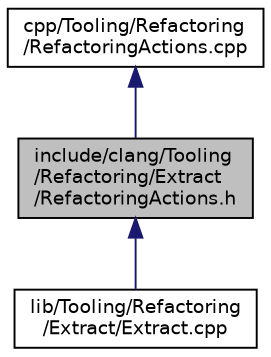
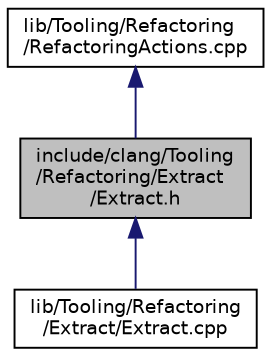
node "cpp/Tooling/Refactoring /RefactoringActions.cpp": label "cpp/Tooling/Refactoring /RefactoringActions.cpp" -> "lib/Tooling/Refactoring /RefactoringActions.cpp"
node "include/clang/Tooling /Refactoring/Extract /RefactoringActions.h": label "include/clang/Tooling /Refactoring/Extract /RefactoringActions.h" -> "include/clang/Tooling /Refactoring/Extract /Extract.h"
